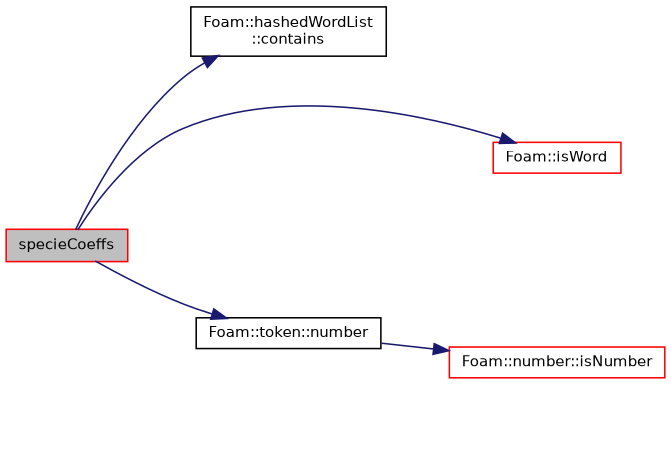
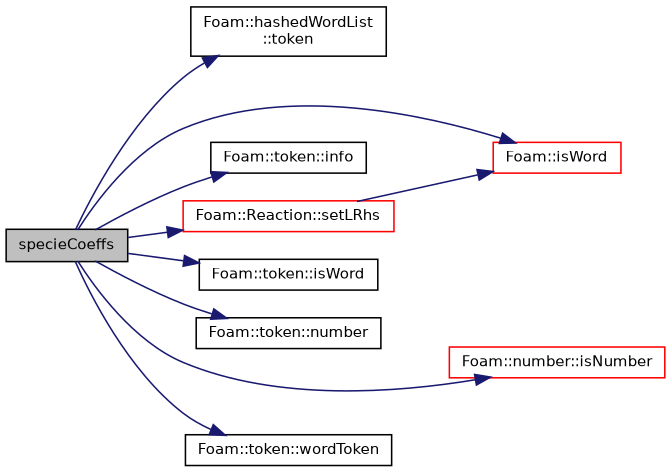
node "Foam::hashedWordList ::contains": label "Foam::hashedWordList ::contains" -> "Foam::hashedWordList ::token"
node "Foam::token::info": added
node "Foam::Reaction::setLRhs": added
node "specieCoeffs": color red -> black
node "Foam::token::isWord": added
edge "Foam::token::number" -> "Foam::number::isNumber": now "specieCoeffs" -> "Foam::number::isNumber"
node "Foam::token::wordToken": added
